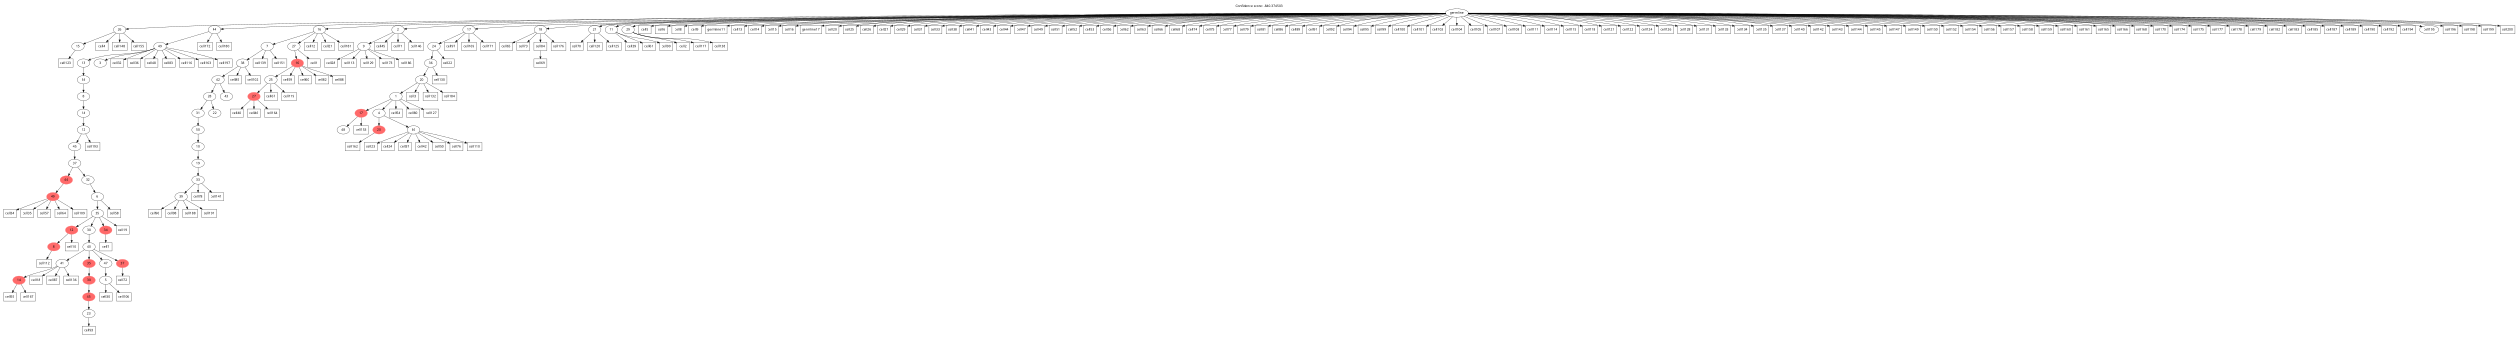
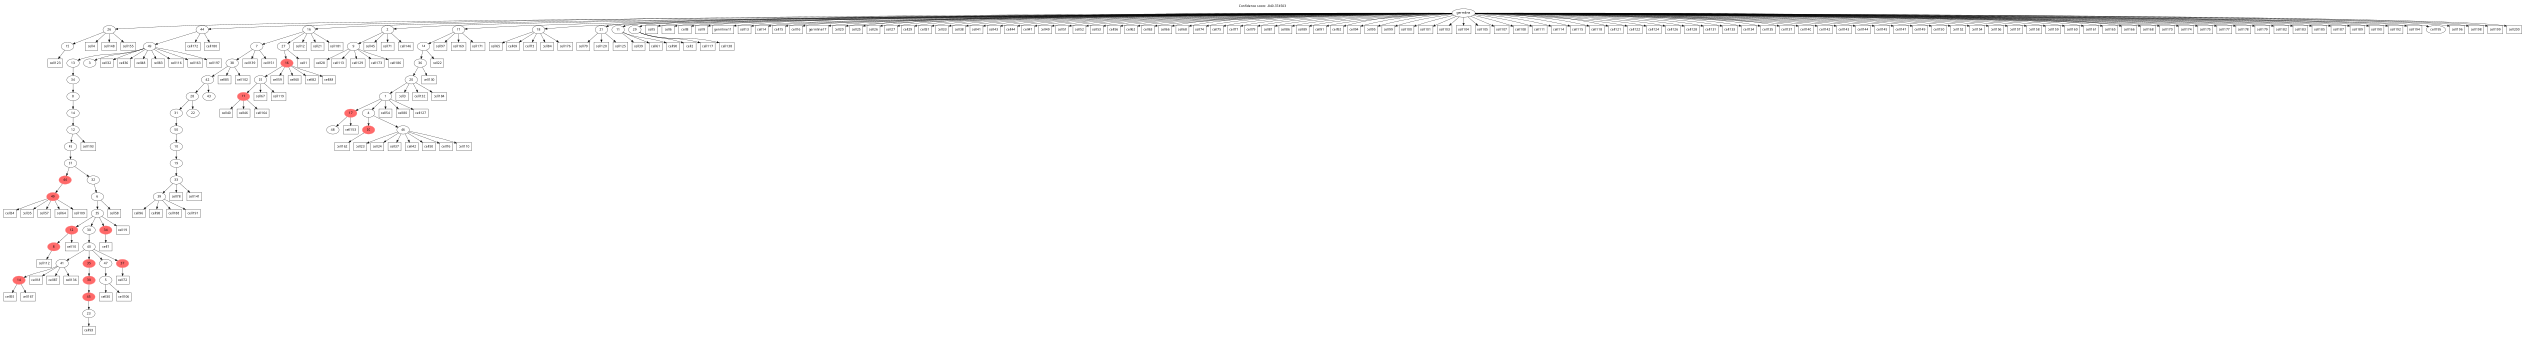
edge "cell84" -> "cell69": now "18" -> "cell69"
